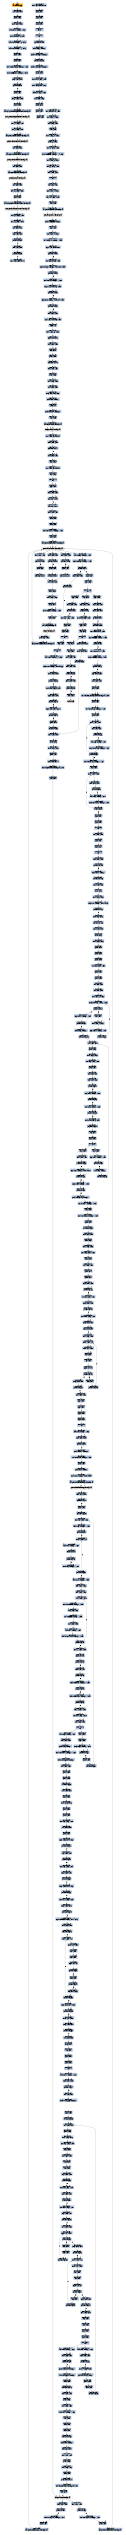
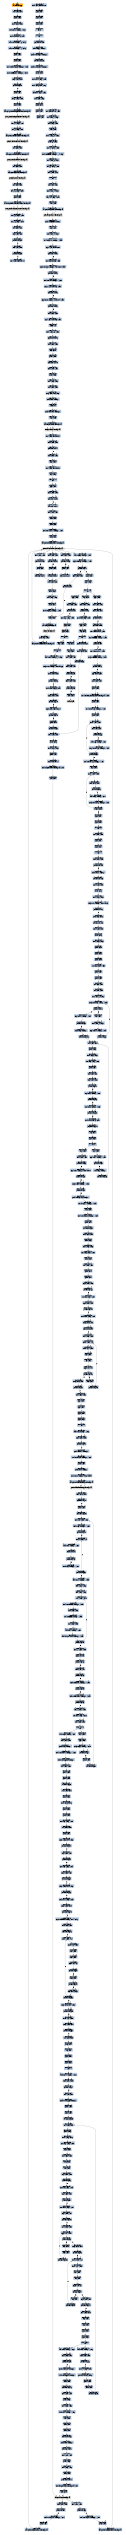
node "0x0040166b pushl %ebx": added
